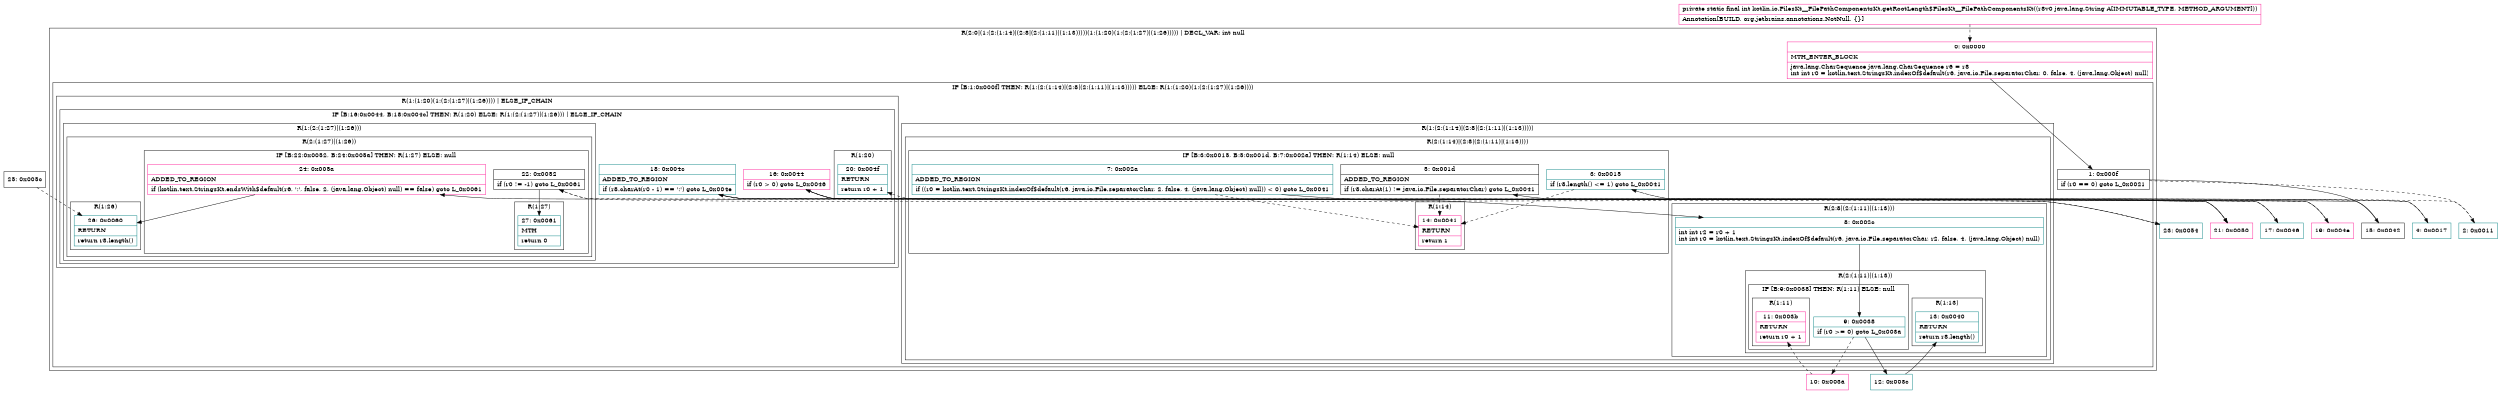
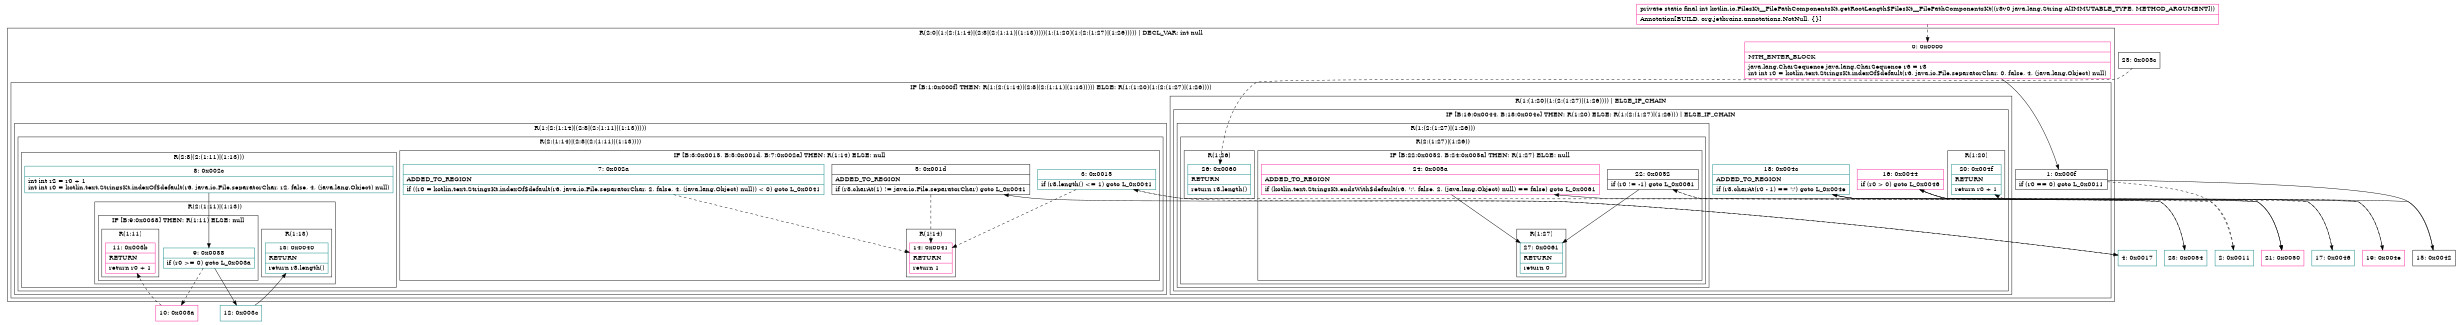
node "1: 0x000f": text "if (r0 == 0) goto L_0x0021" -> "if (r0 == 0) goto L_0x0011"
edge "7: 0x002a" -> "8: 0x002c": removed
edge "24: 0x005a" -> "26: 0x0060": now "24: 0x005a" -> "27: 0x0061"
node "27: 0x0061": text "MTH" -> "RETURN"
